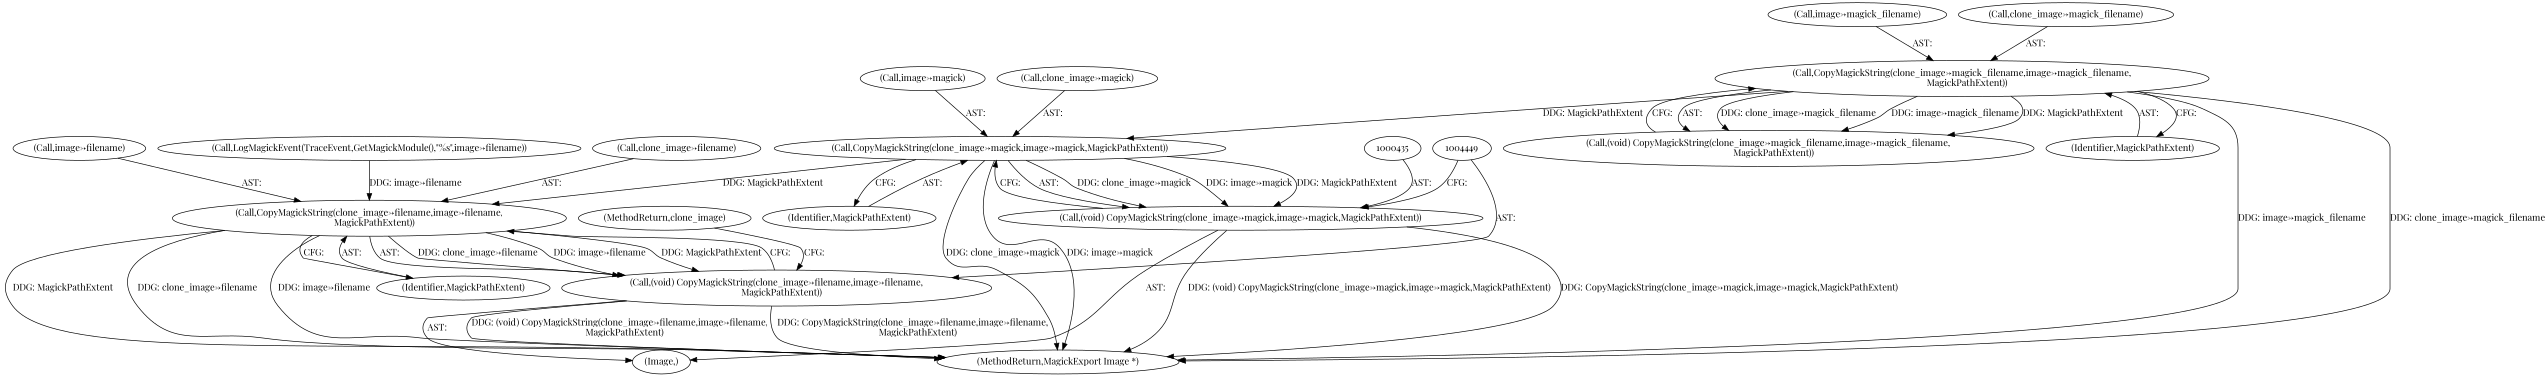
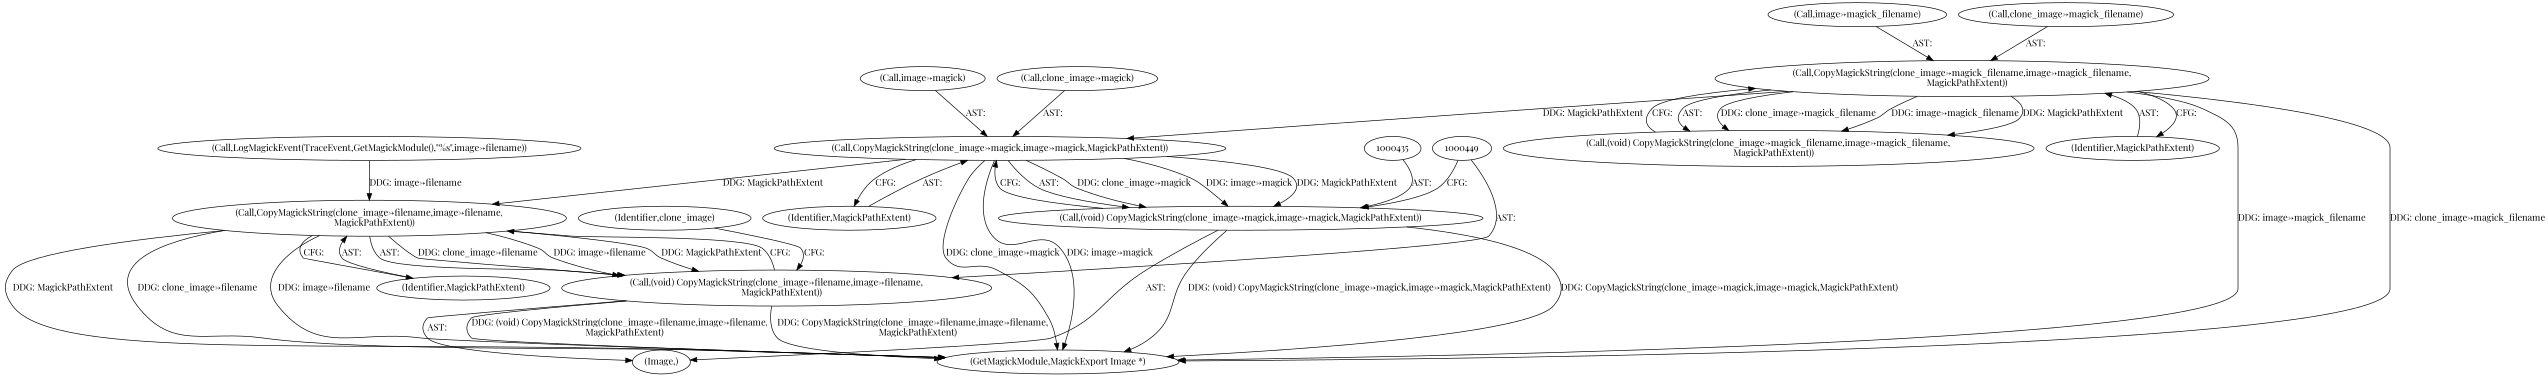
node "(Call,image->filename)": removed
node "(Call,clone_image->filename)": removed
node "1004449": label "1004449" -> "1000449"
node "(MethodReturn,clone_image)": label "(MethodReturn,clone_image)" -> "(Identifier,clone_image)"
node "(MethodReturn,MagickExport Image *)": label "(MethodReturn,MagickExport Image *)" -> "(GetMagickModule,MagickExport Image *)"
